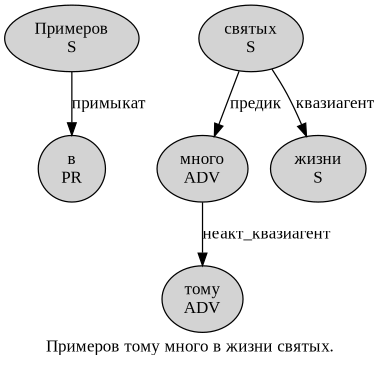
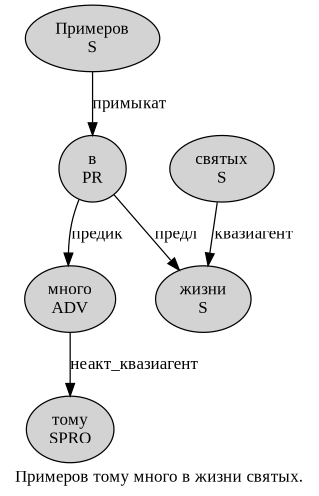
edge "святых S" -> "много ADV": now "в PR" -> "много ADV"
edge "в PR" -> "жизни S": added, label "предл"
node "тому ADV": label "тому ADV" -> "тому SPRO"
